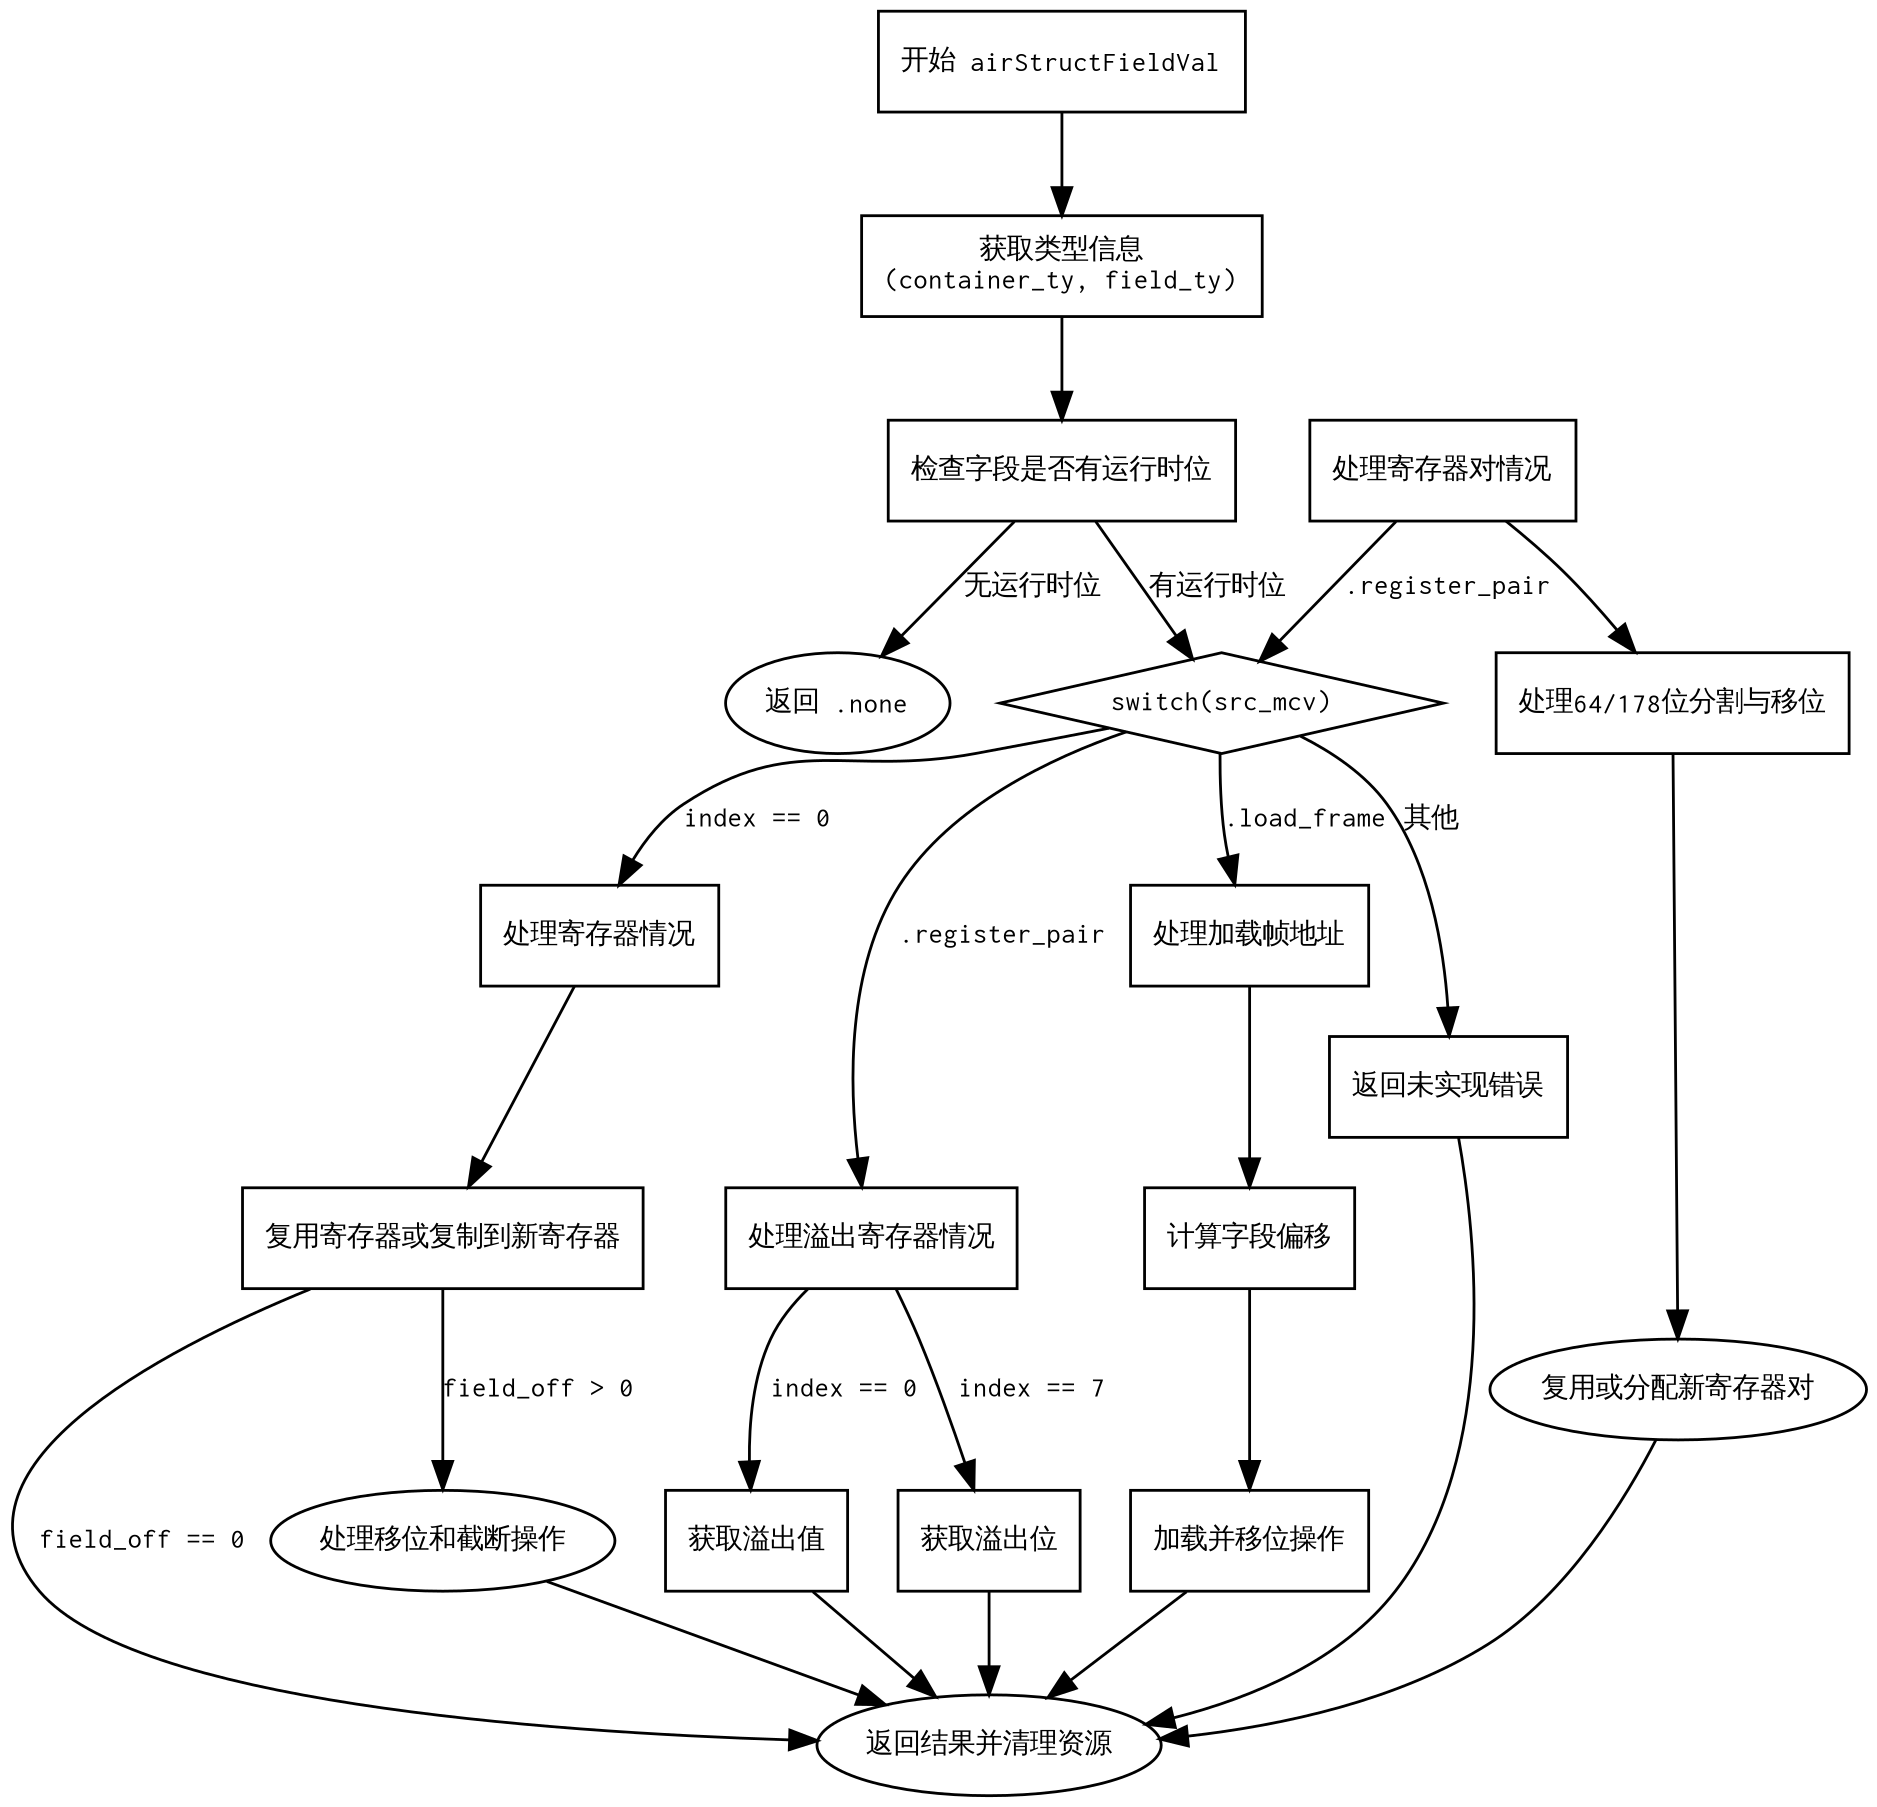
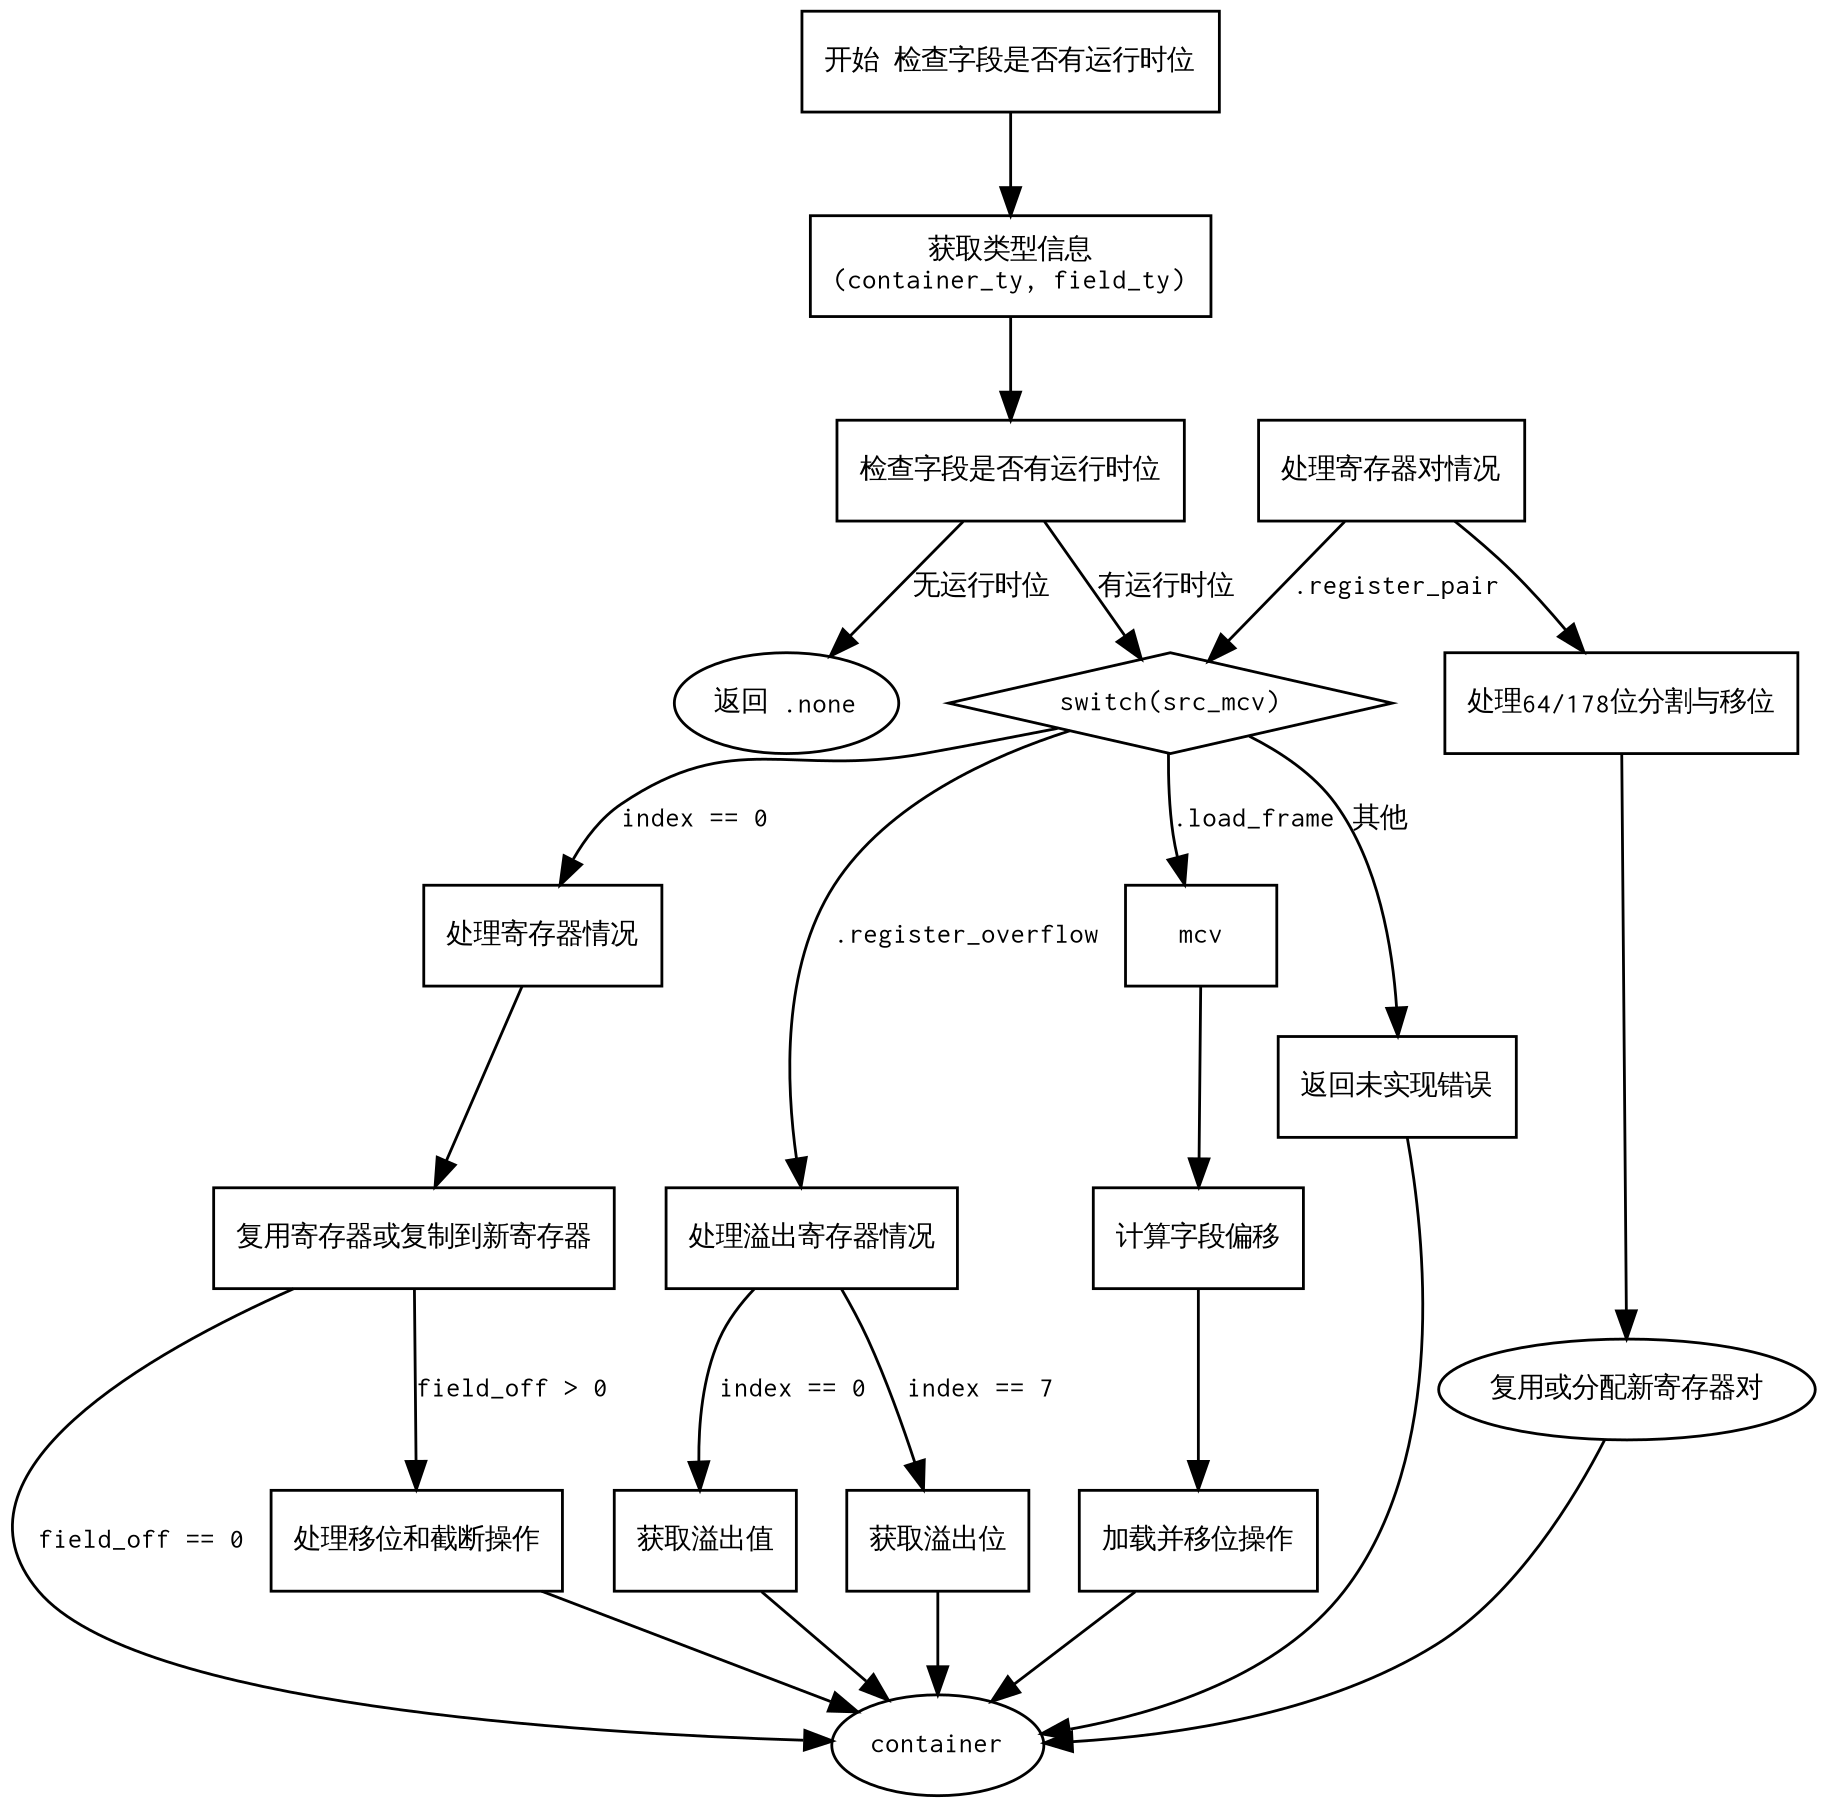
node "开始 airStructFieldVal": label "开始 airStructFieldVal" -> "开始 检查字段是否有运行时位"
edge "switch(src_mcv)" -> "处理溢出寄存器情况": label ".register_pair" -> ".register_overflow"
node "处理加载帧地址": label "处理加载帧地址" -> "mcv"
node "处理移位和截断操作": shape ellipse -> box
node "返回结果并清理资源": label "返回结果并清理资源" -> "container"
